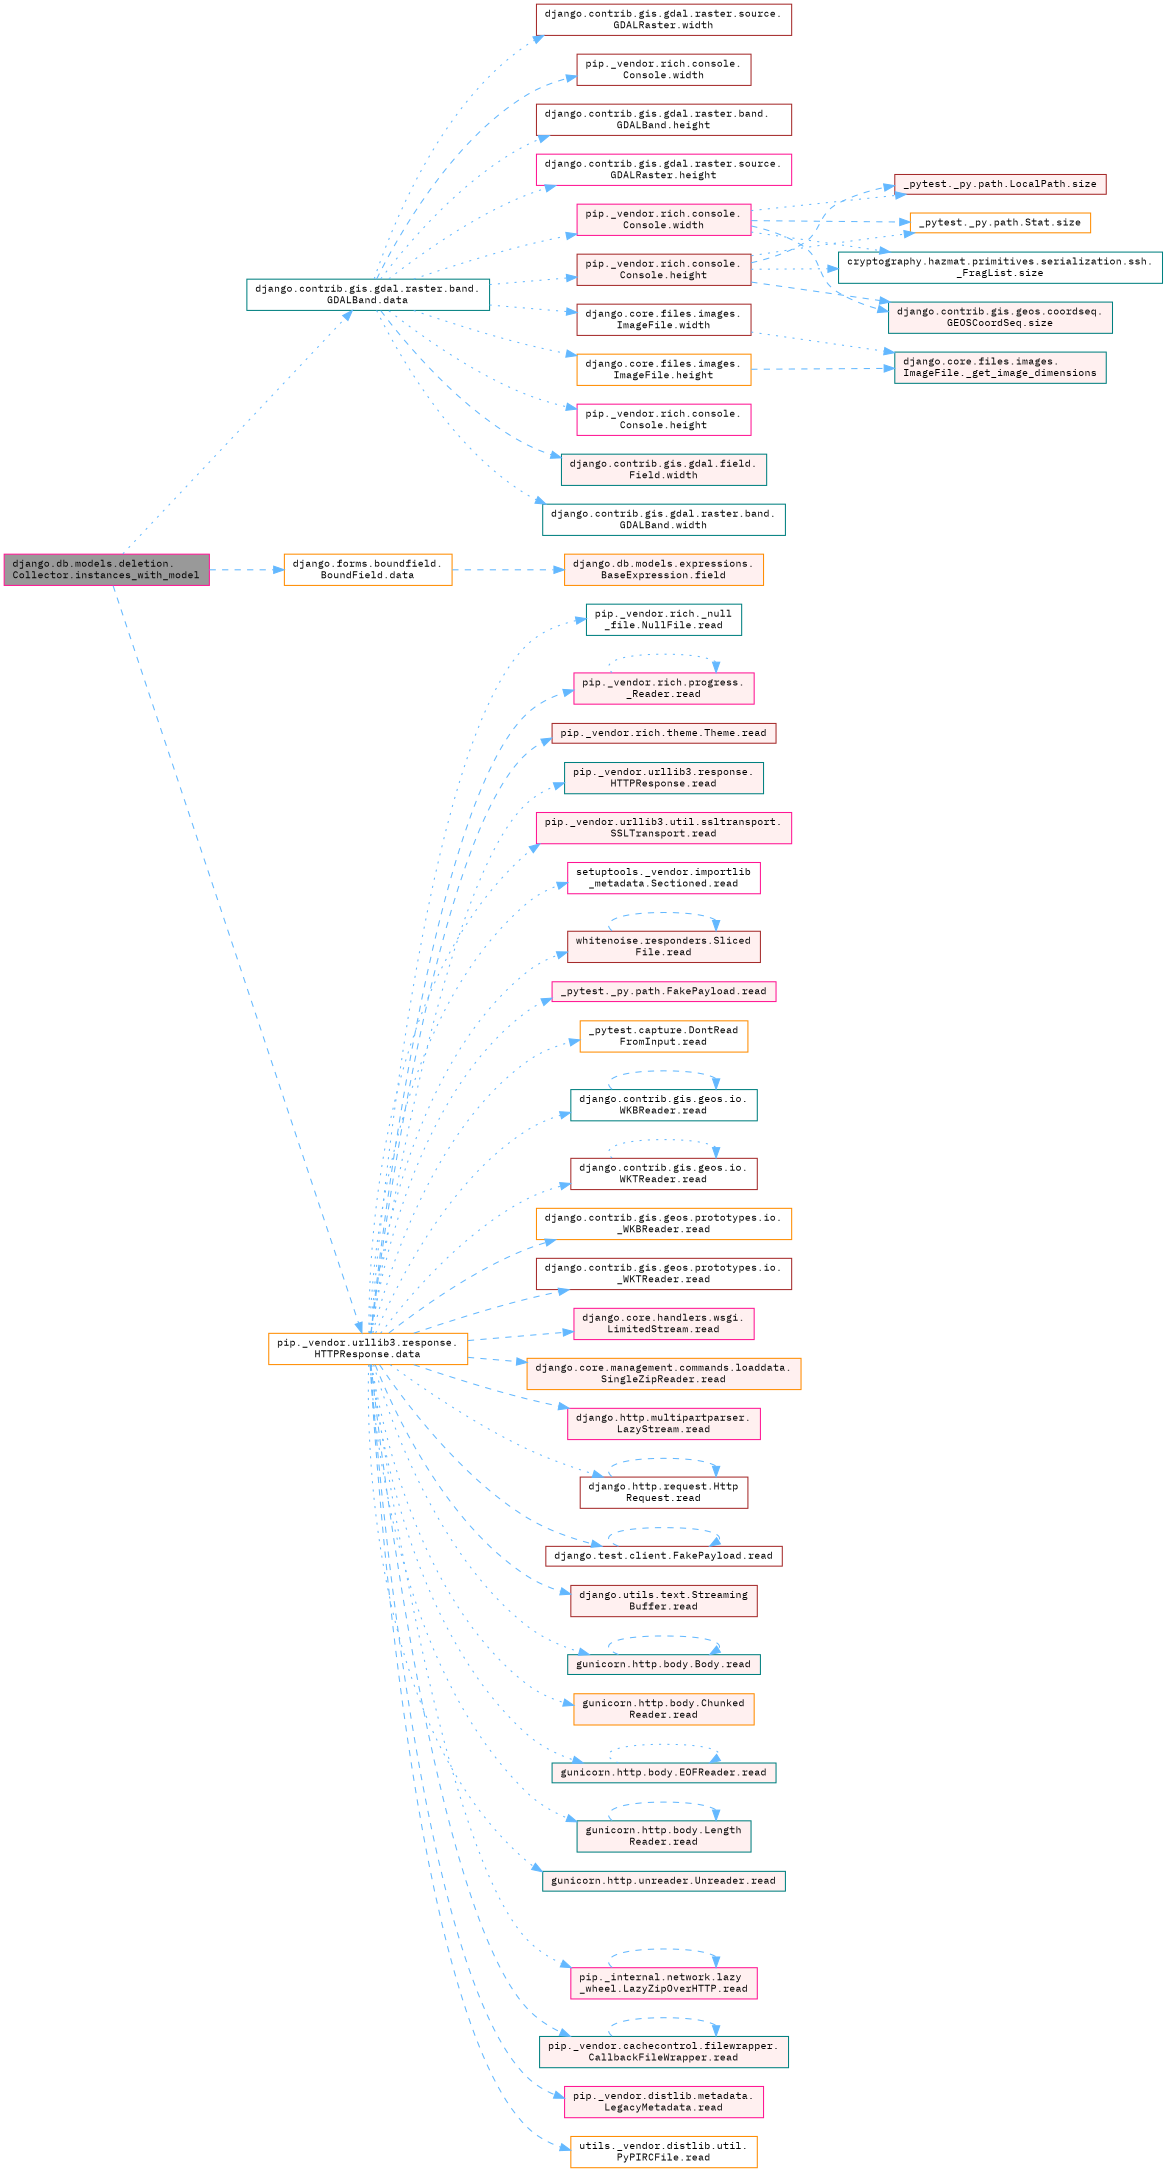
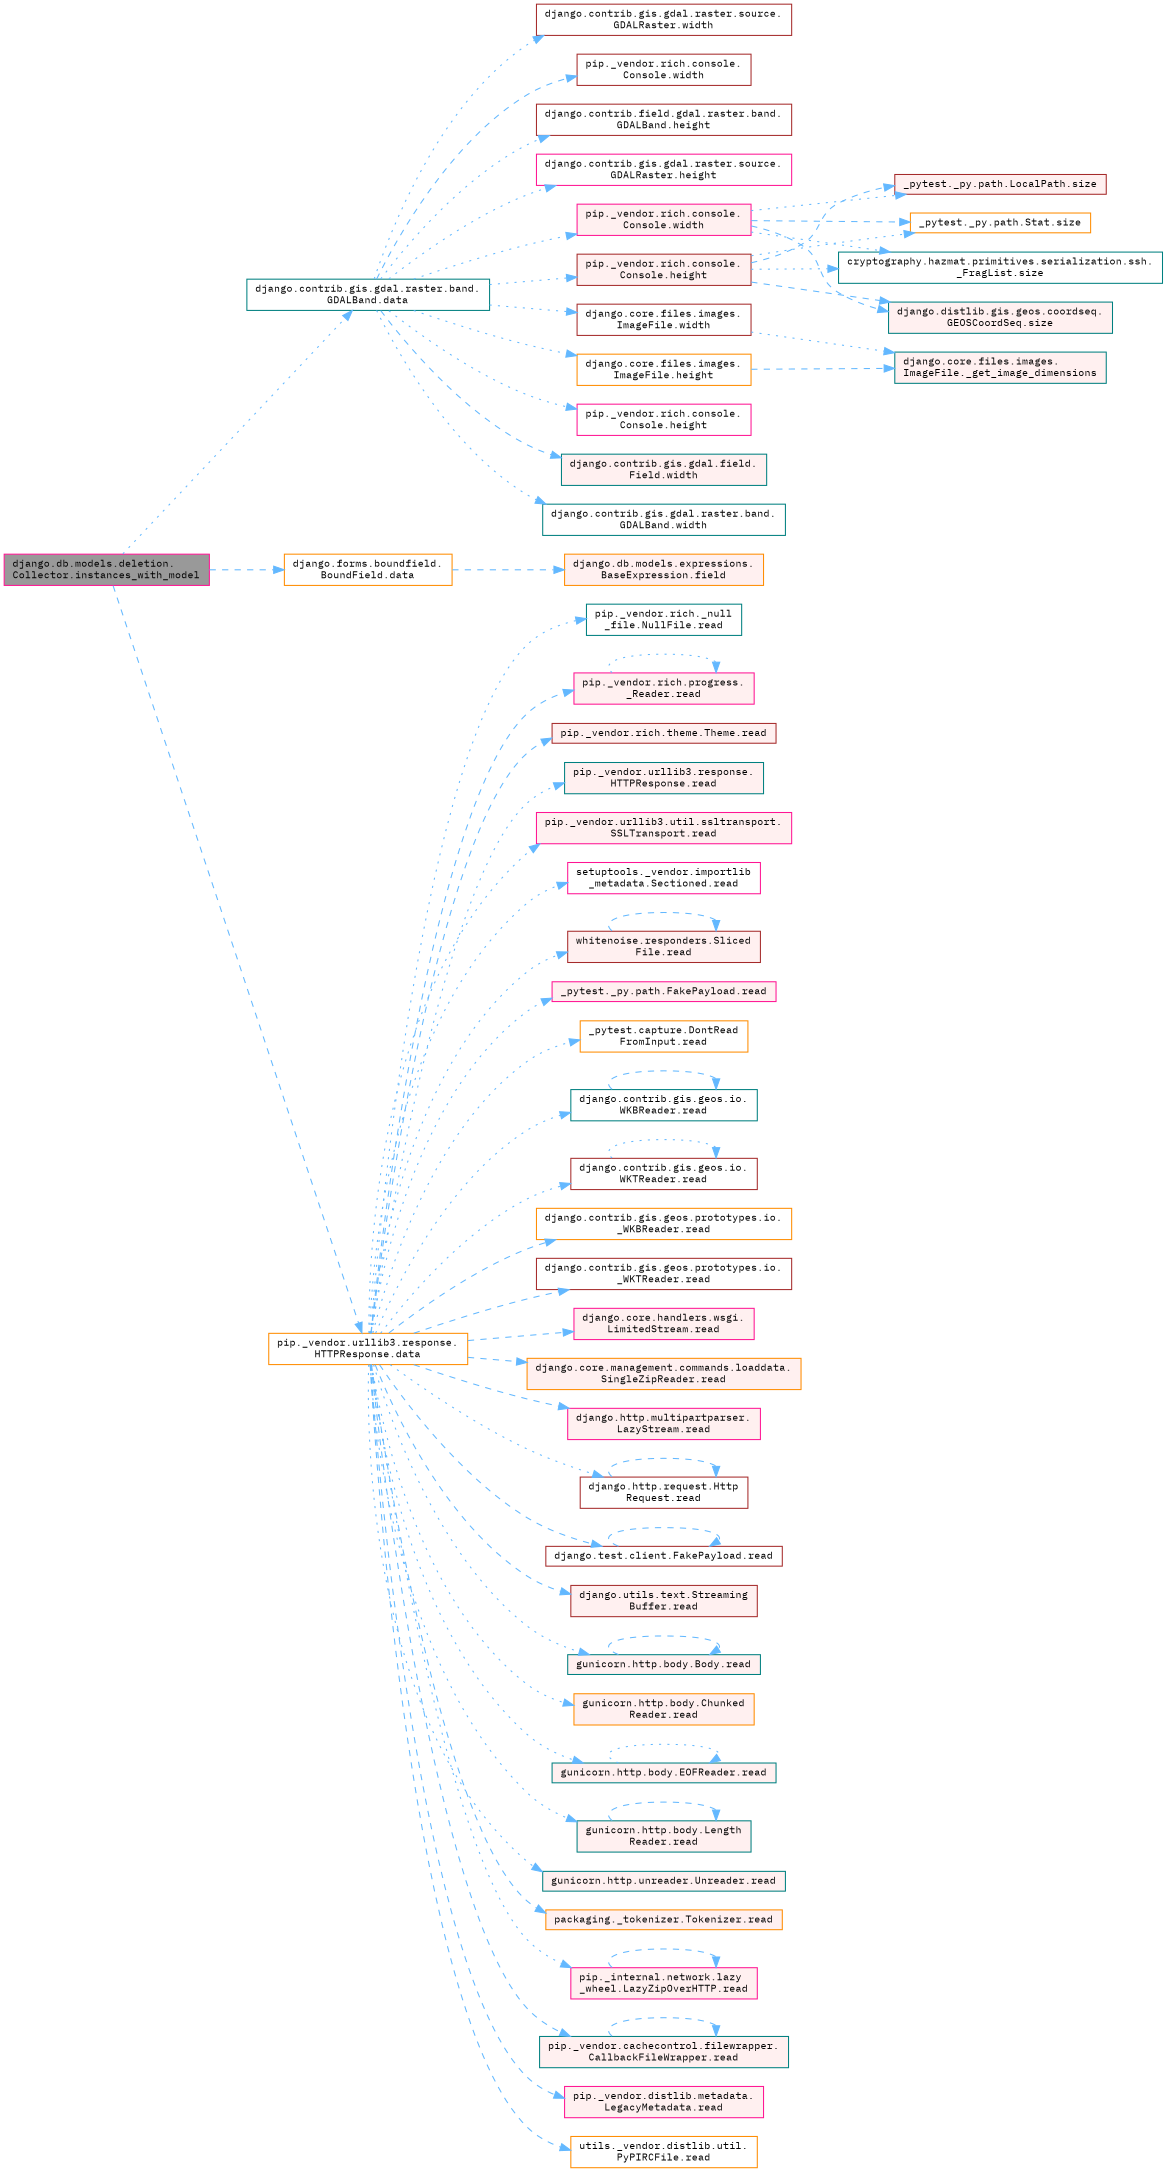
node "django.contrib.gis.gdal.raster.band. GDALBand.height": label "django.contrib.gis.gdal.raster.band. GDALBand.height" -> "django.contrib.field.gdal.raster.band. GDALBand.height"
node "django.contrib.gis.geos.coordseq. GEOSCoordSeq.size": label "django.contrib.gis.geos.coordseq. GEOSCoordSeq.size" -> "django.distlib.gis.geos.coordseq. GEOSCoordSeq.size"
node "packaging._tokenizer.Tokenizer.read": added
